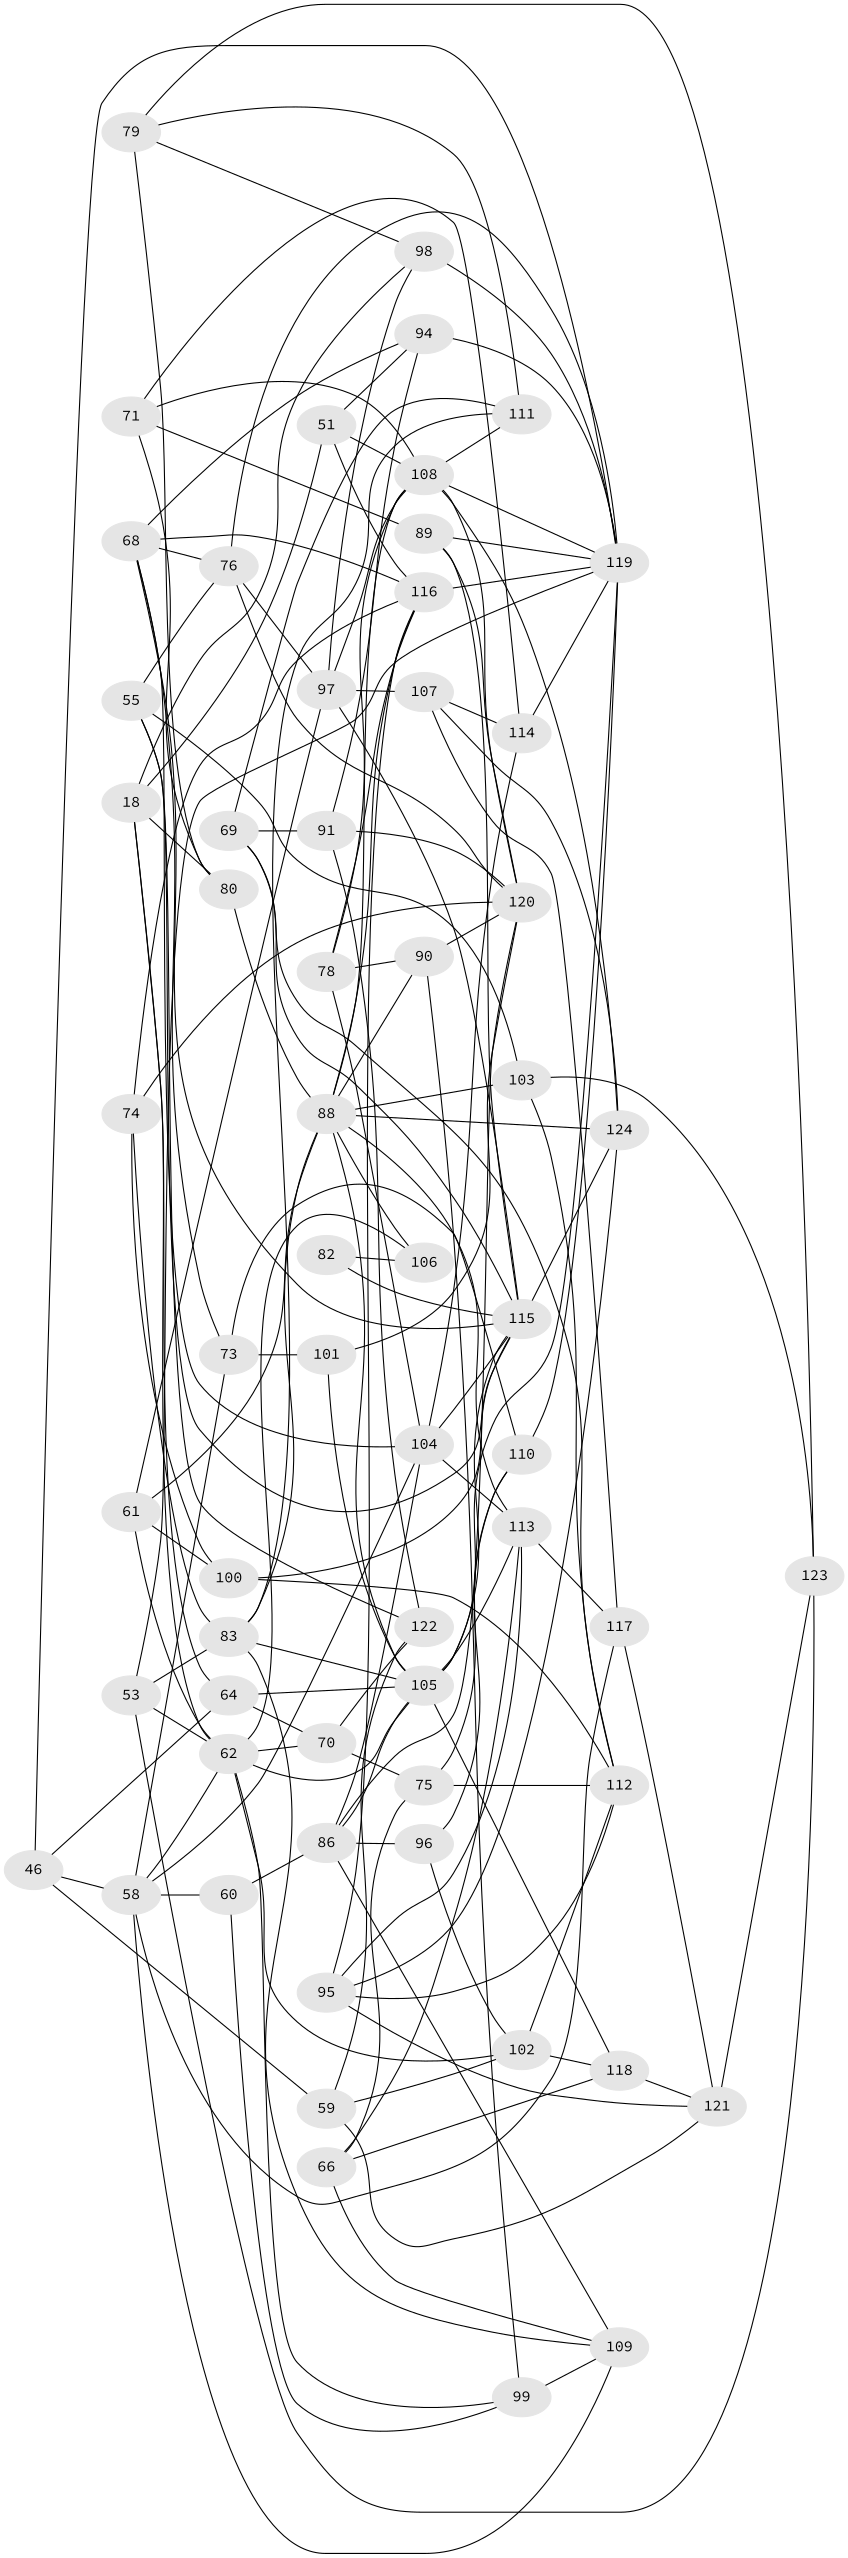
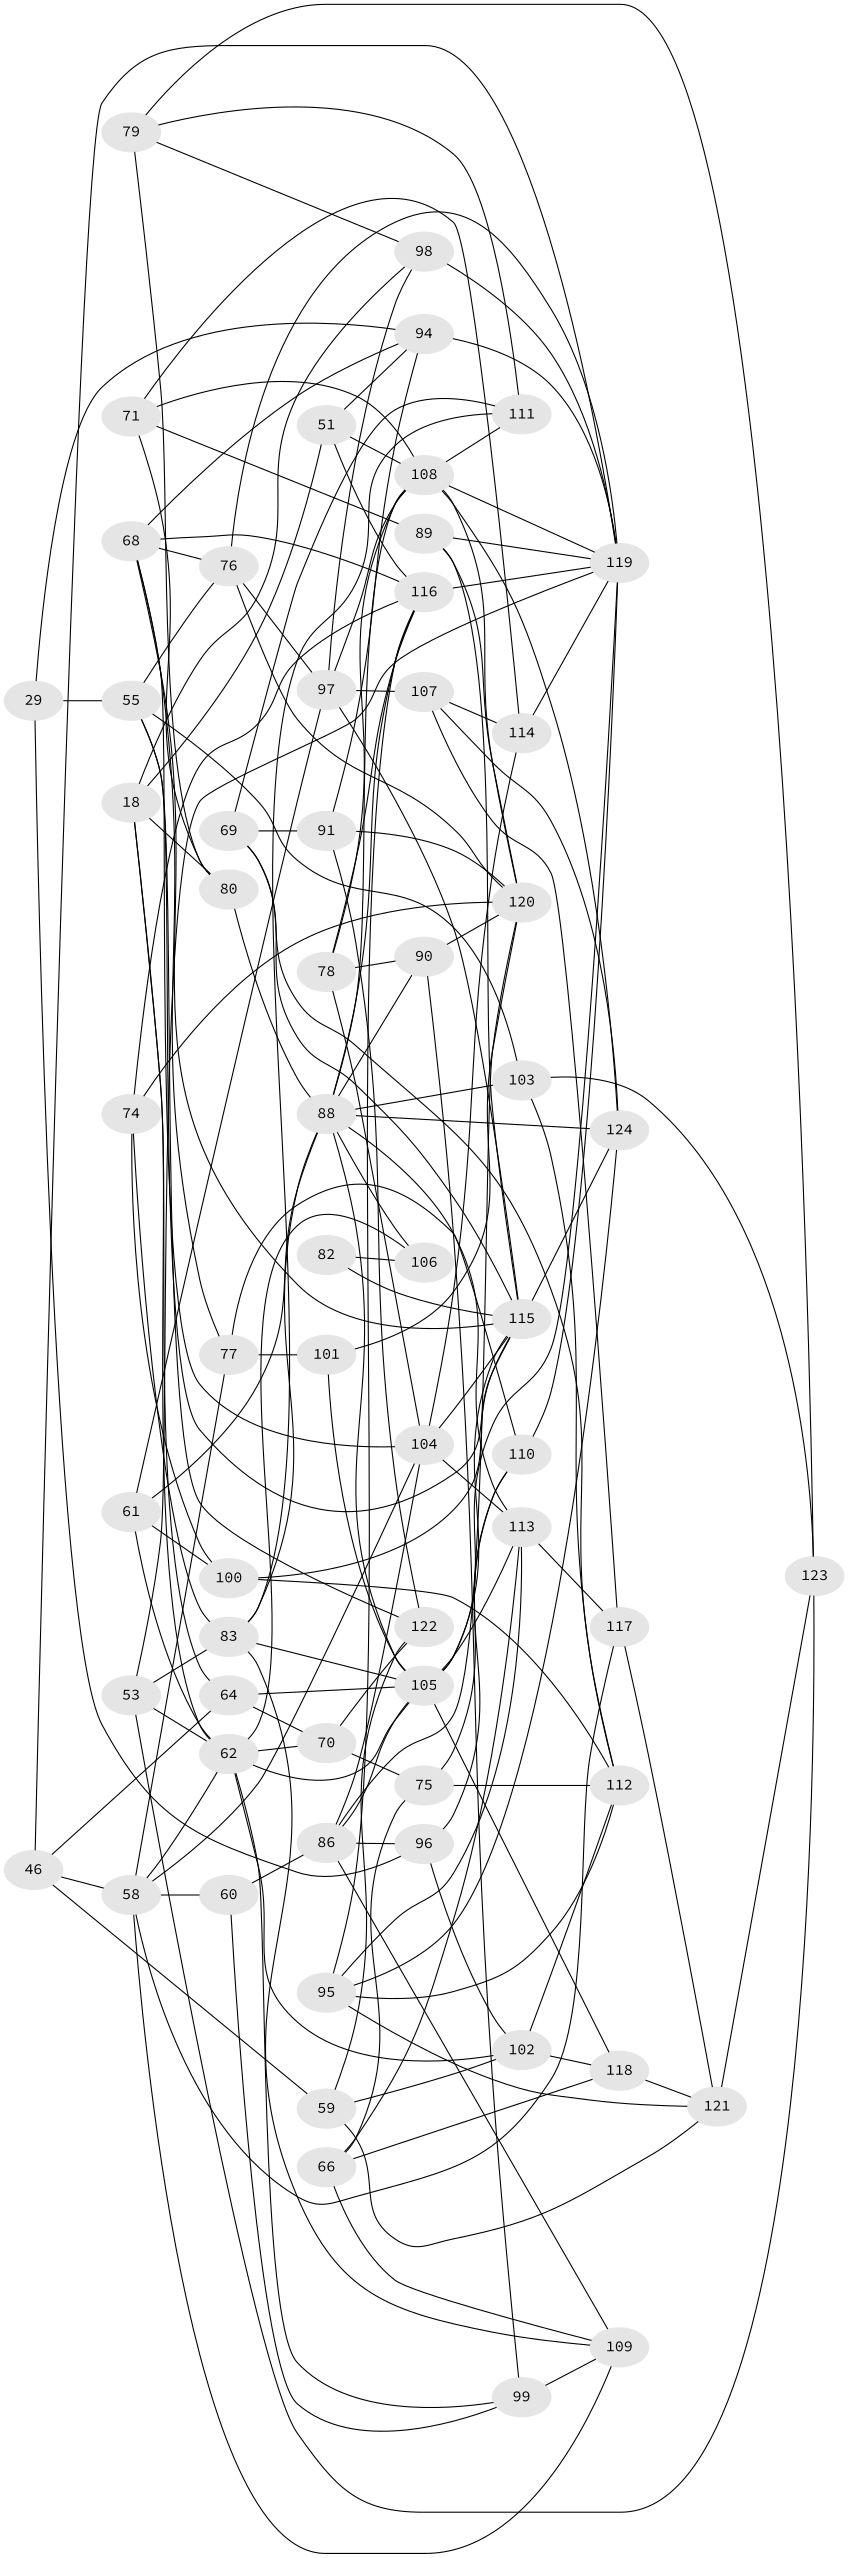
node "29": added
node "73": label "73" -> "77"
